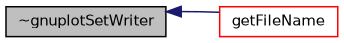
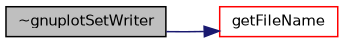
edge "getFileName" -> "~gnuplotSetWriter": reversed
